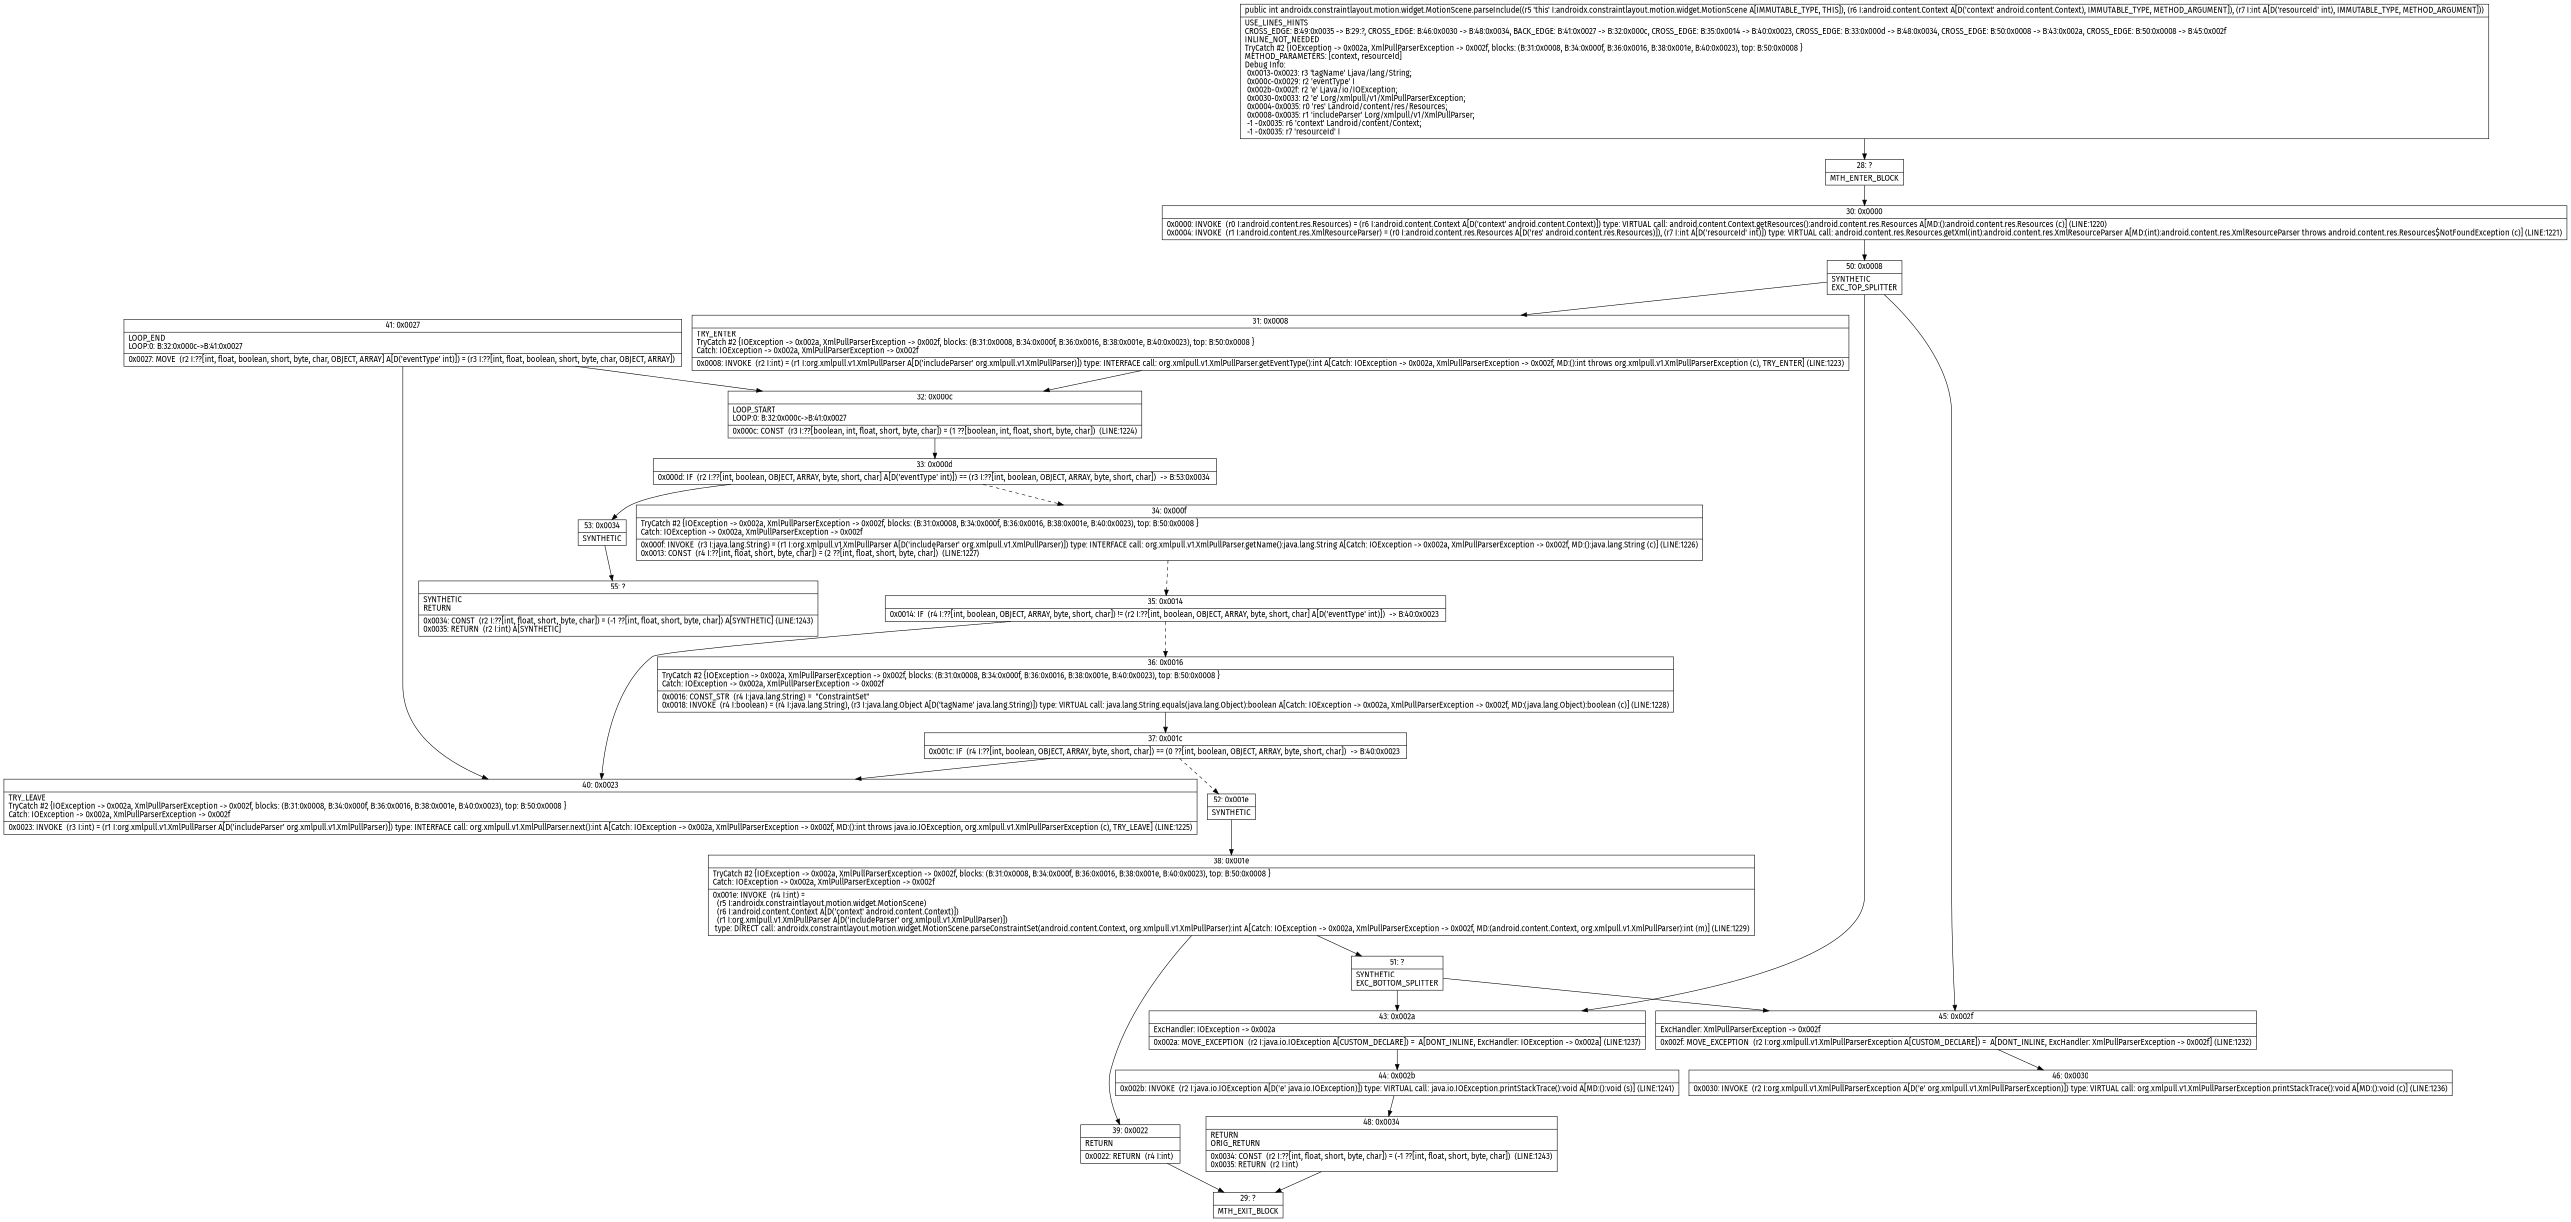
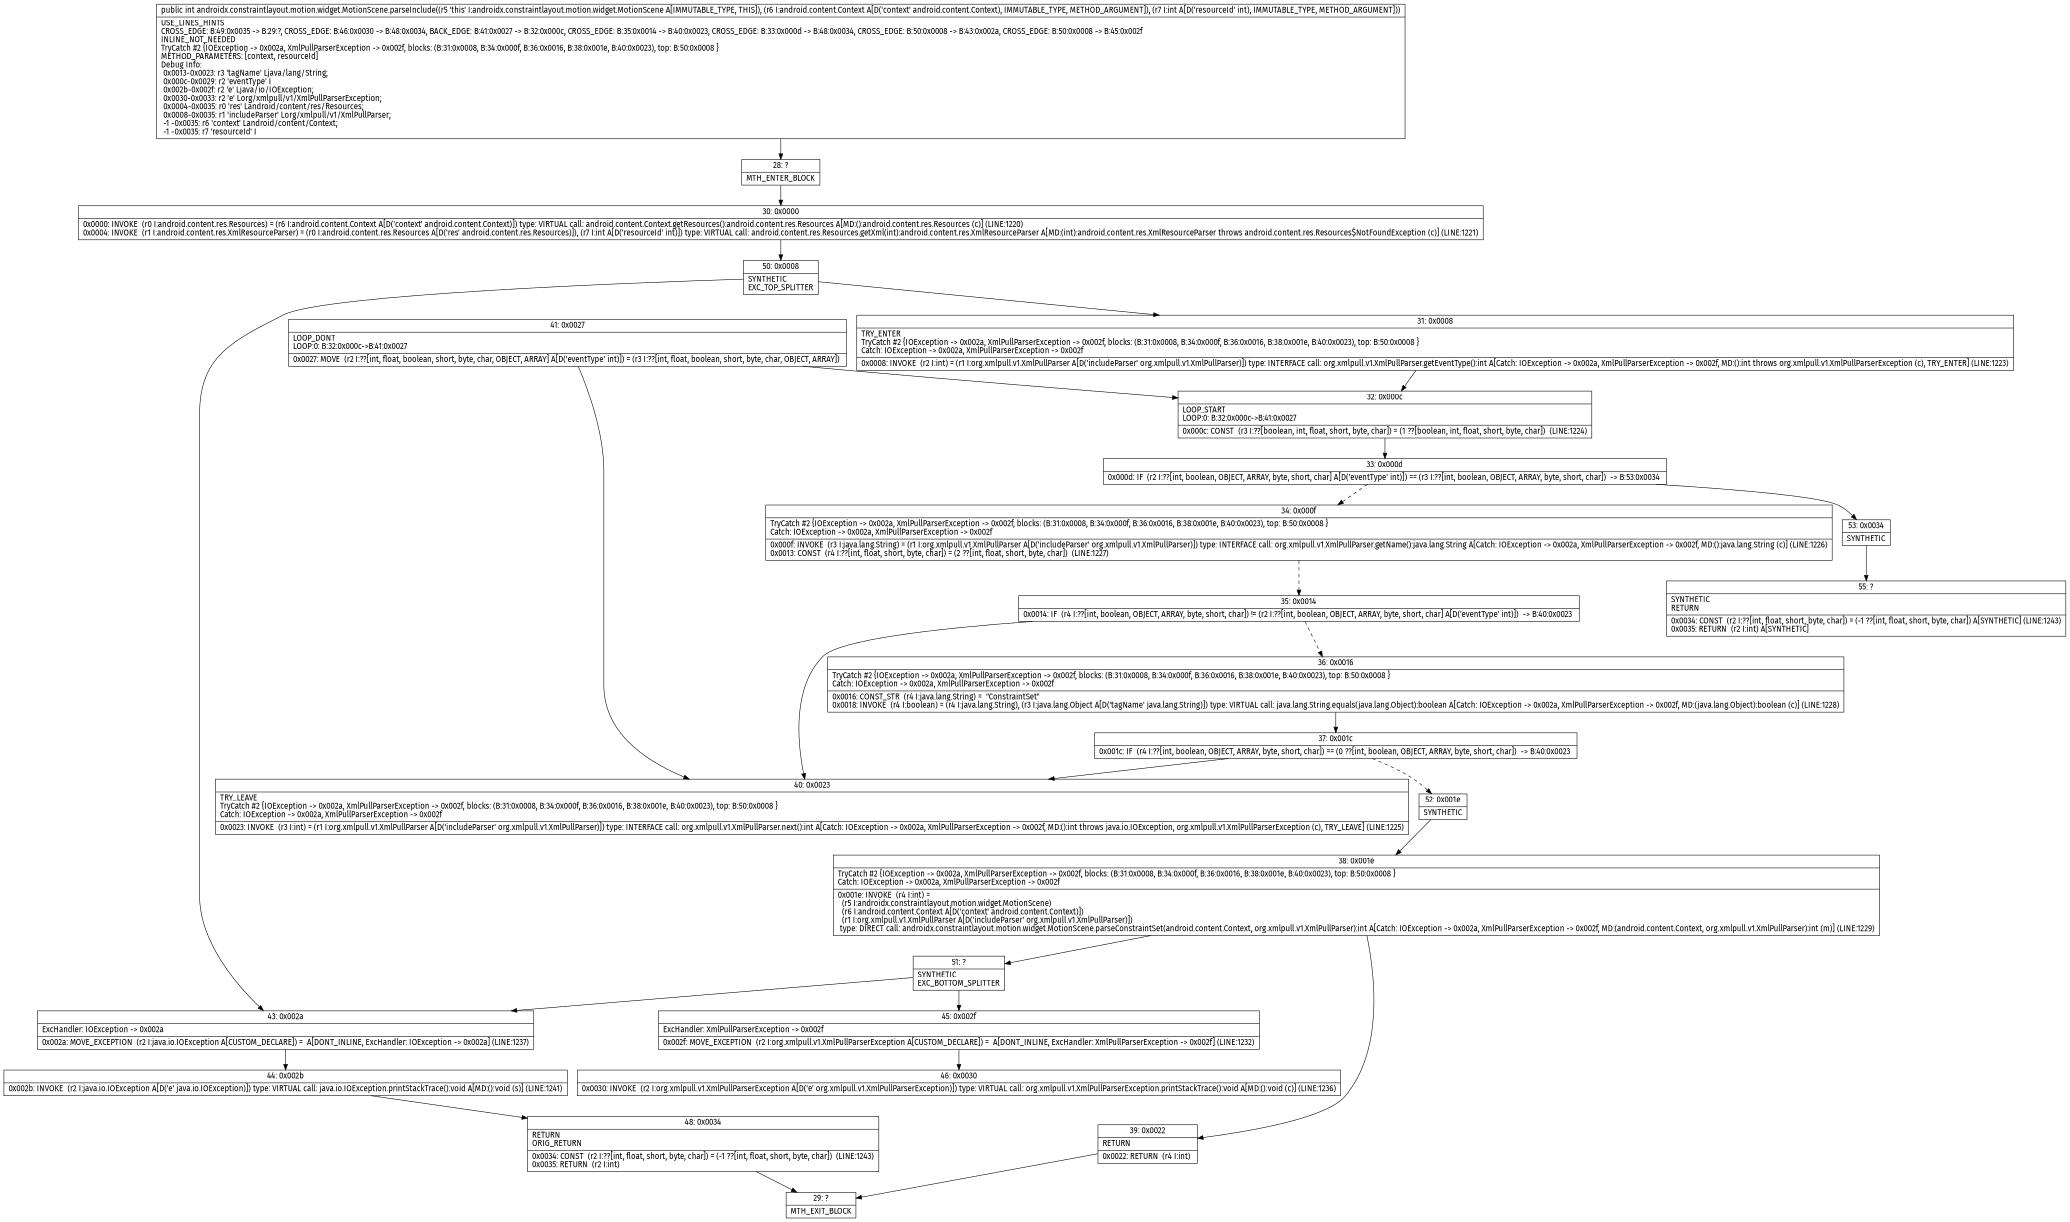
node "41: 0x0027": text "LOOP_END" -> "LOOP_DONT"
edge "50: 0x0008" -> "45: 0x002f": removed
